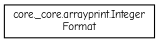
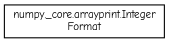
node "core._core.arrayprint.Integer Format": label "core._core.arrayprint.Integer Format" -> "numpy._core.arrayprint.Integer Format"
